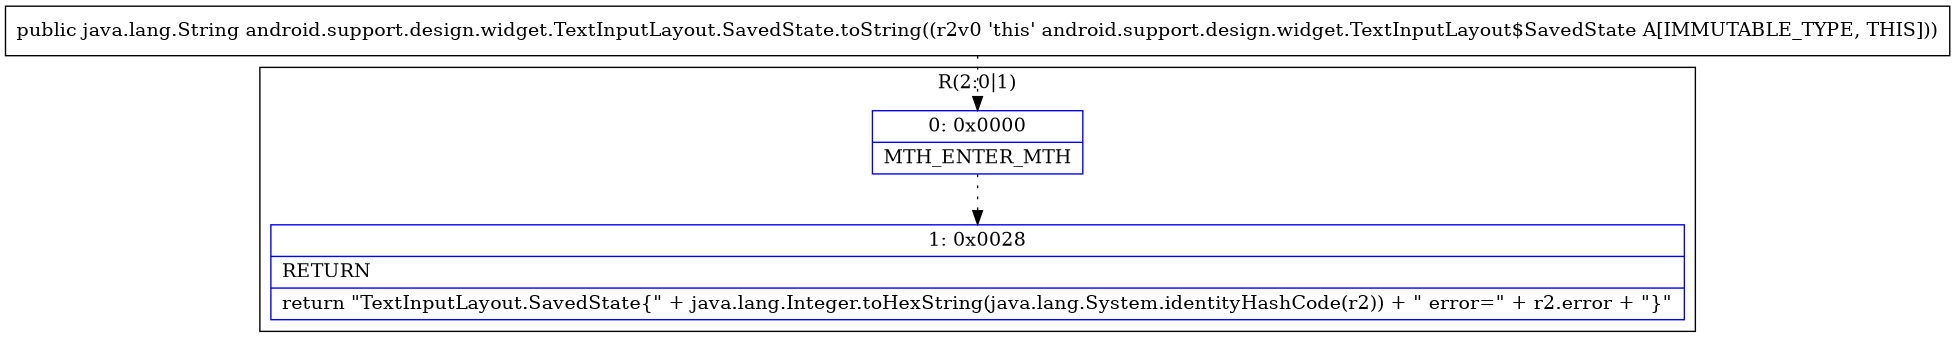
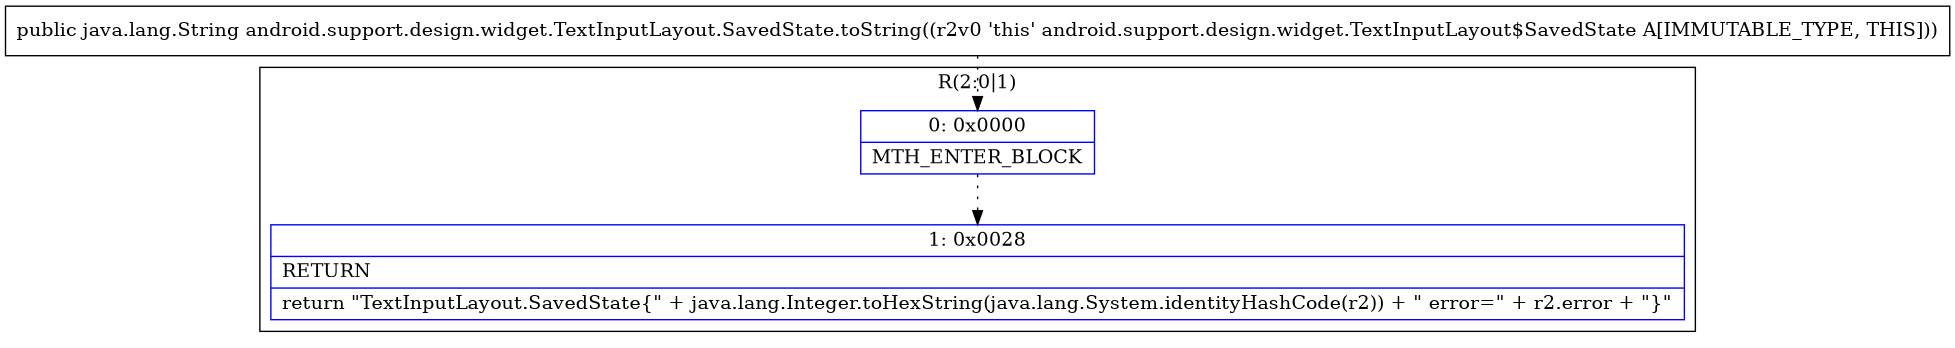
node "0: 0x0000": text "MTH_ENTER_MTH" -> "MTH_ENTER_BLOCK"
